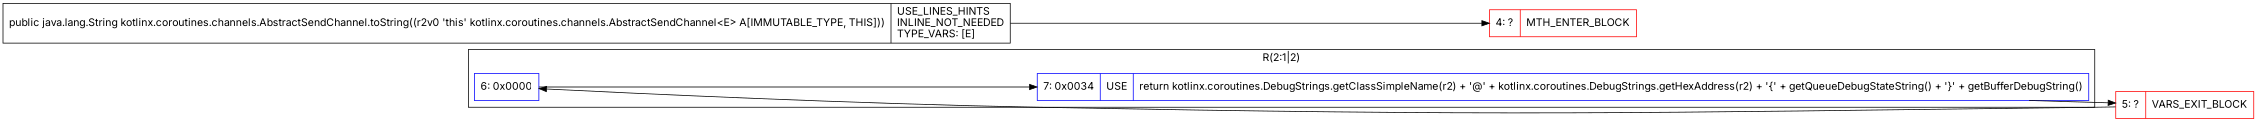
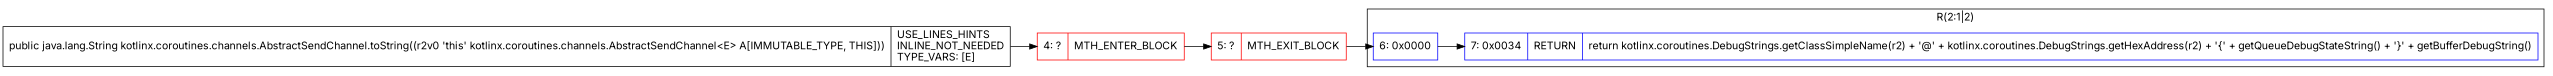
node "7: 0x0034": text "USE" -> "RETURN"
edge "7: 0x0034" -> "5: ?": now "4: ?" -> "5: ?"
node "5: ?": text "VARS_EXIT_BLOCK" -> "MTH_EXIT_BLOCK"
